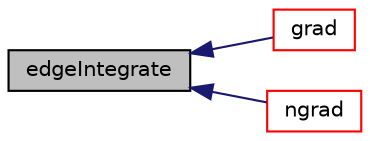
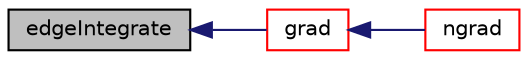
edge "ngrad" -> "edgeIntegrate": now "ngrad" -> "grad"
